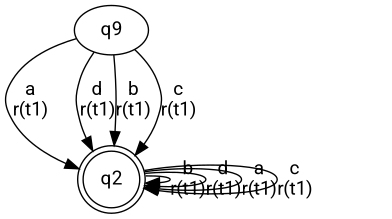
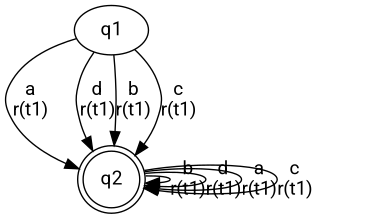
node "q9": label "q9" -> "q1"
